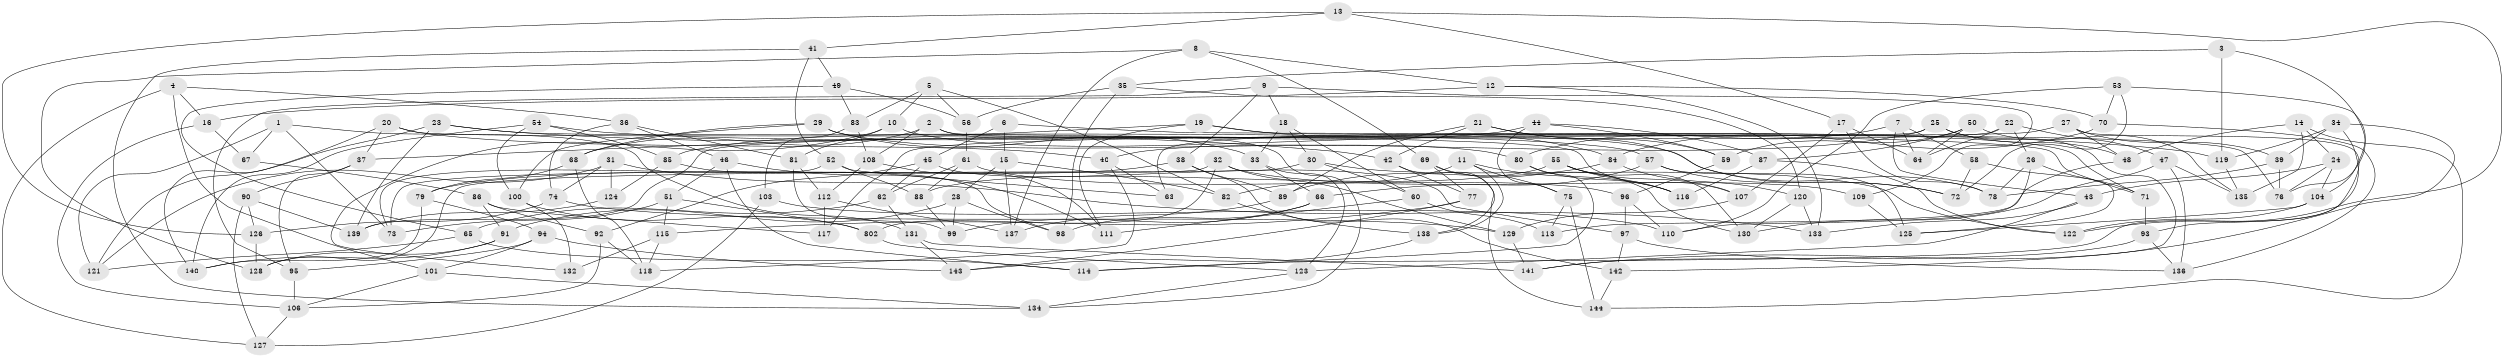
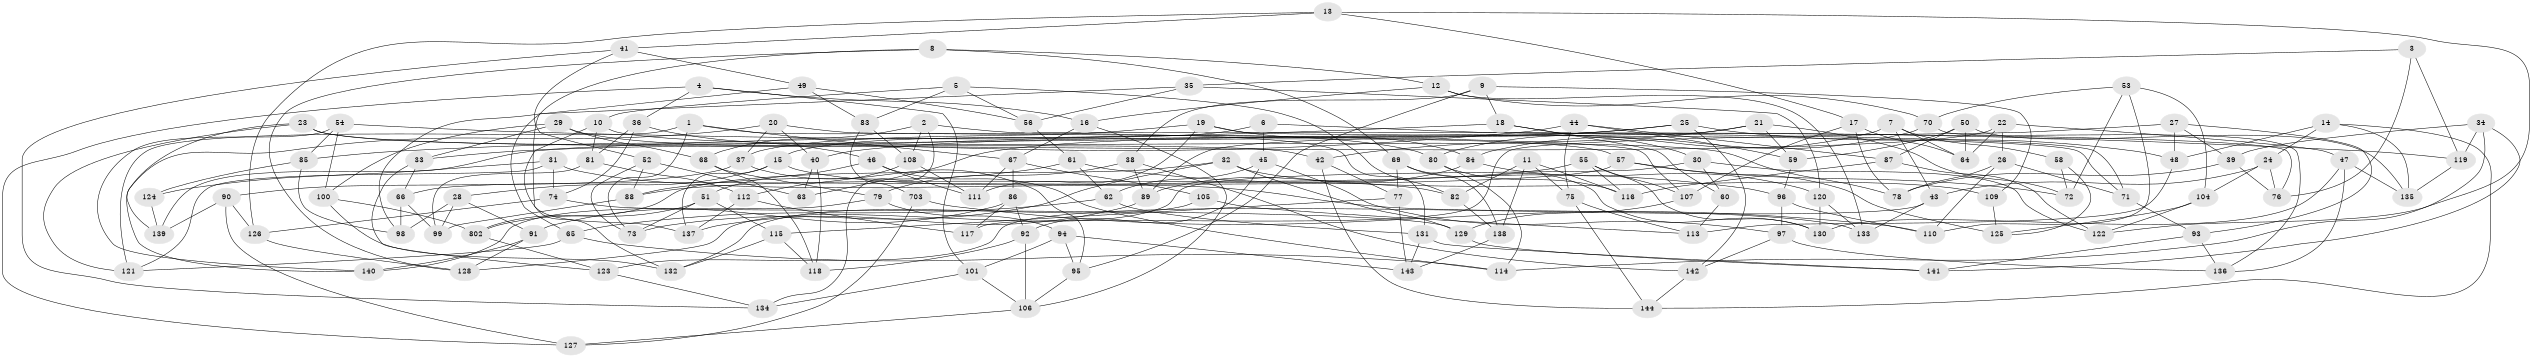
node "103": label "103" -> "703"
node "105": added
edge "60" -- "111": now "67" -- "111"
